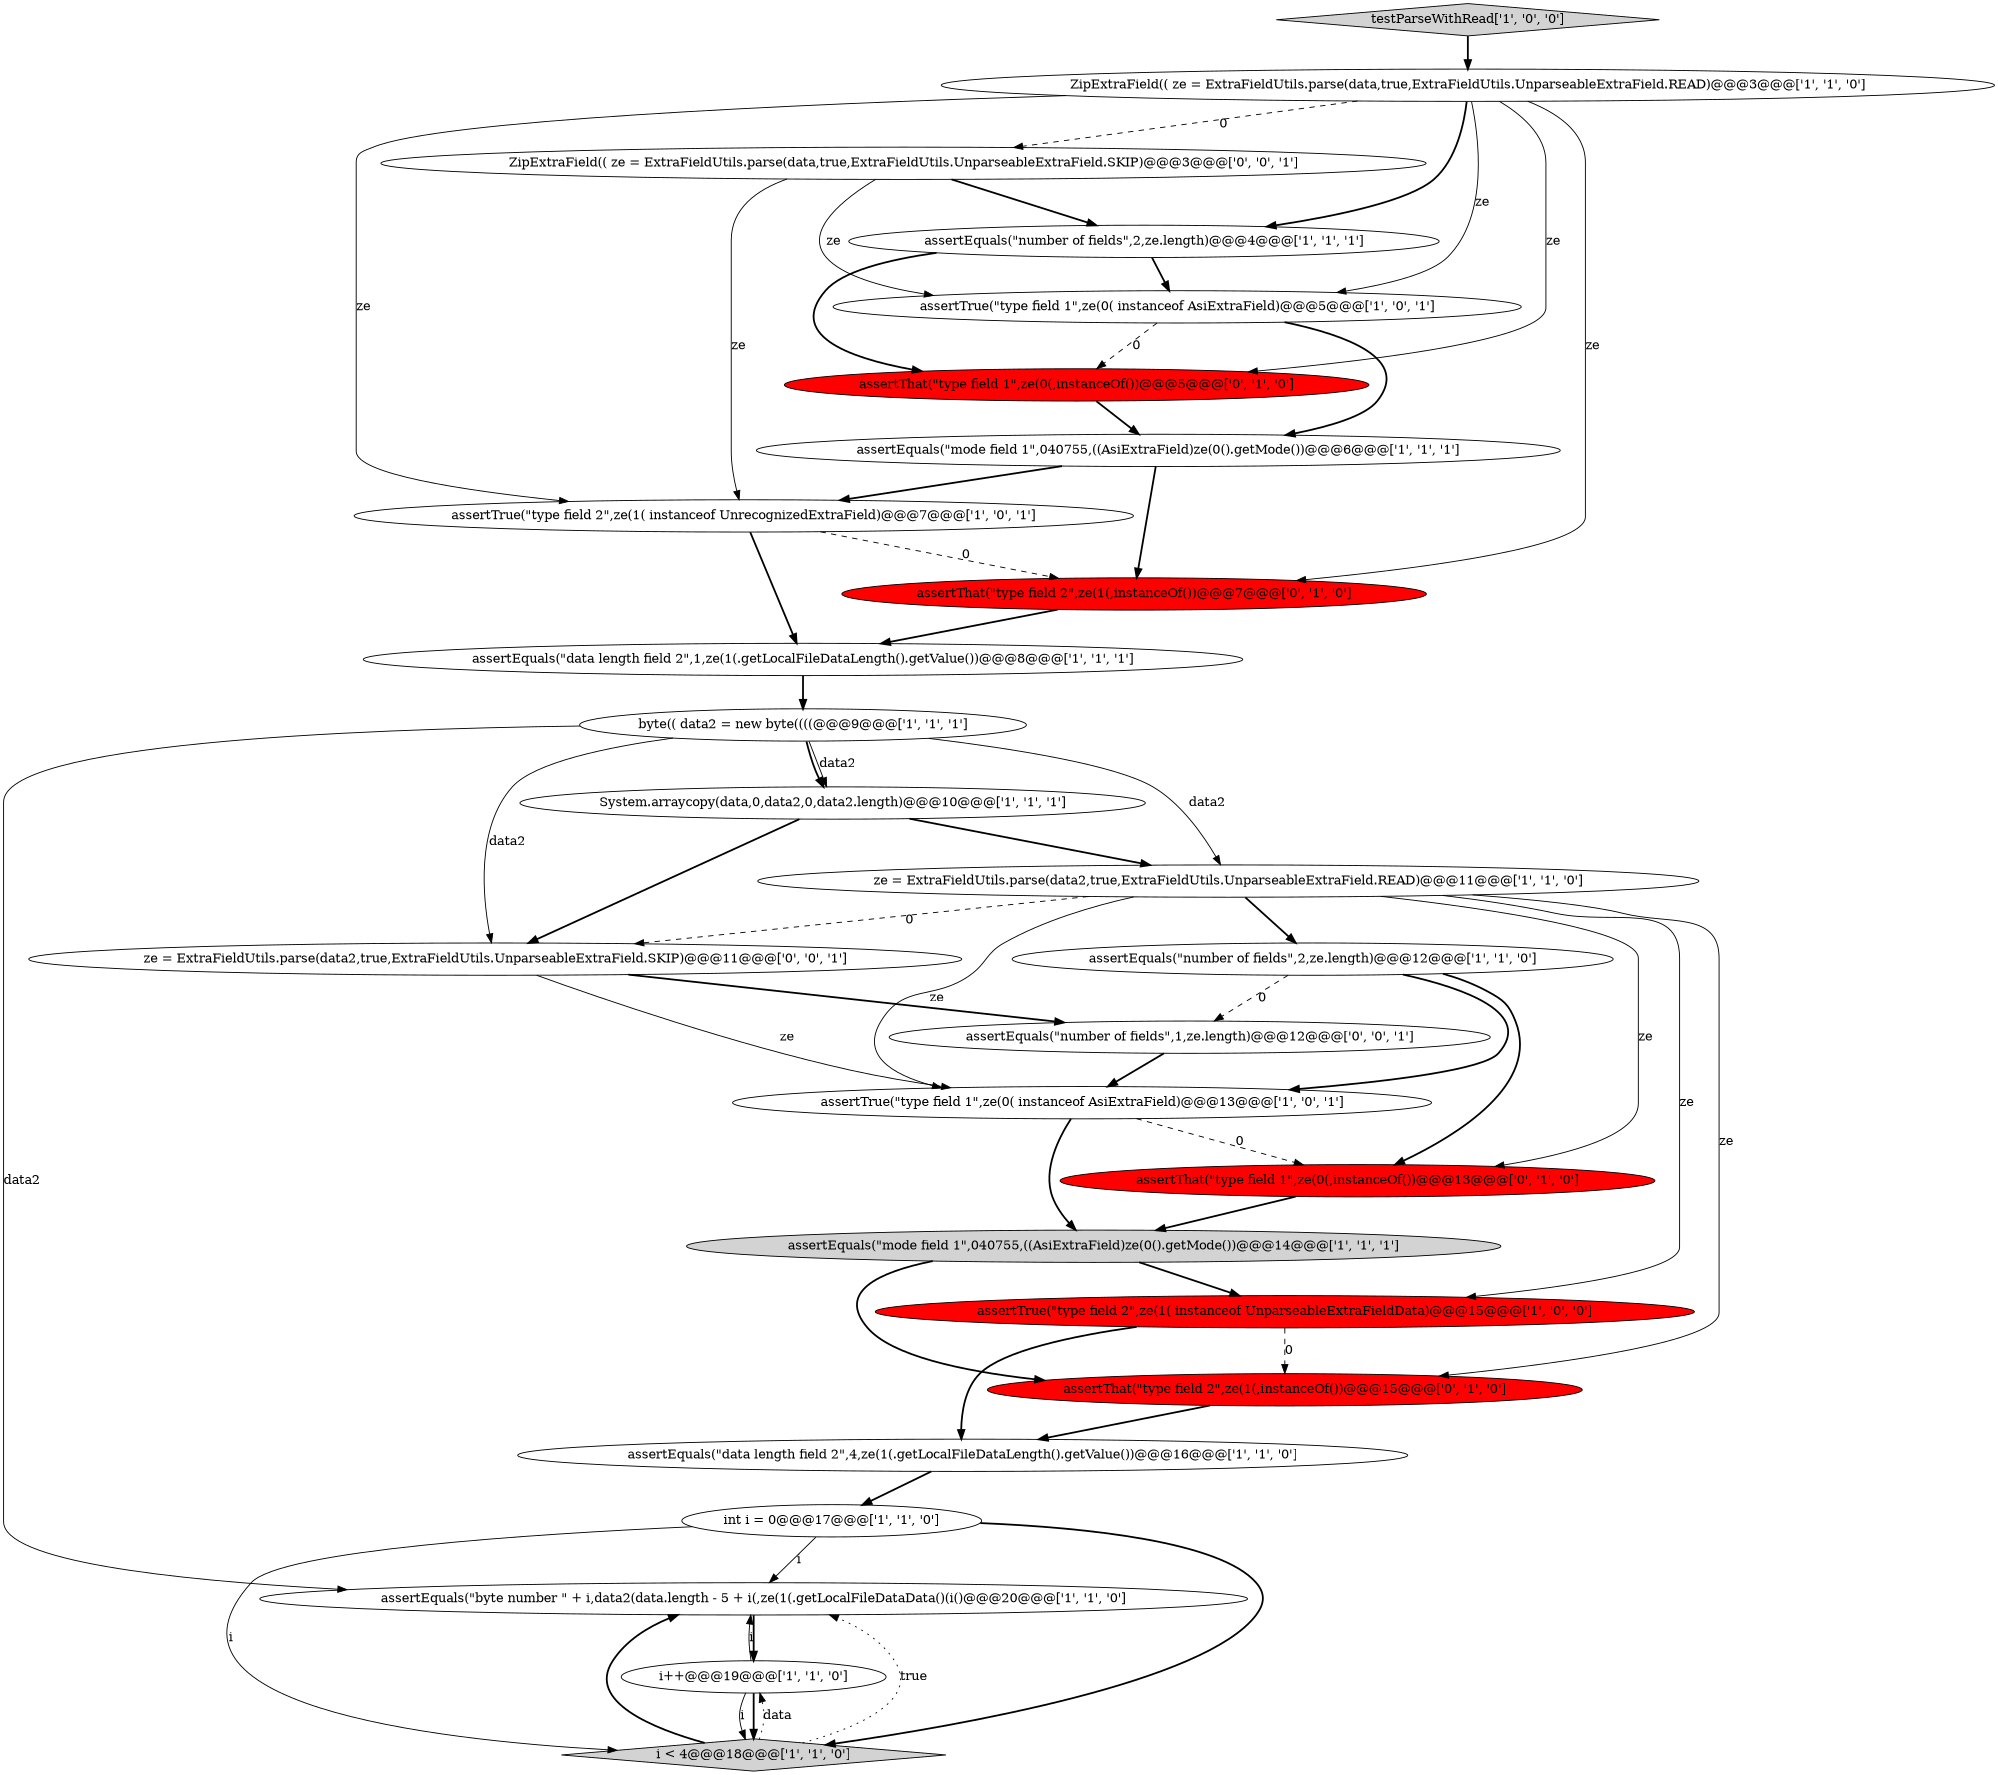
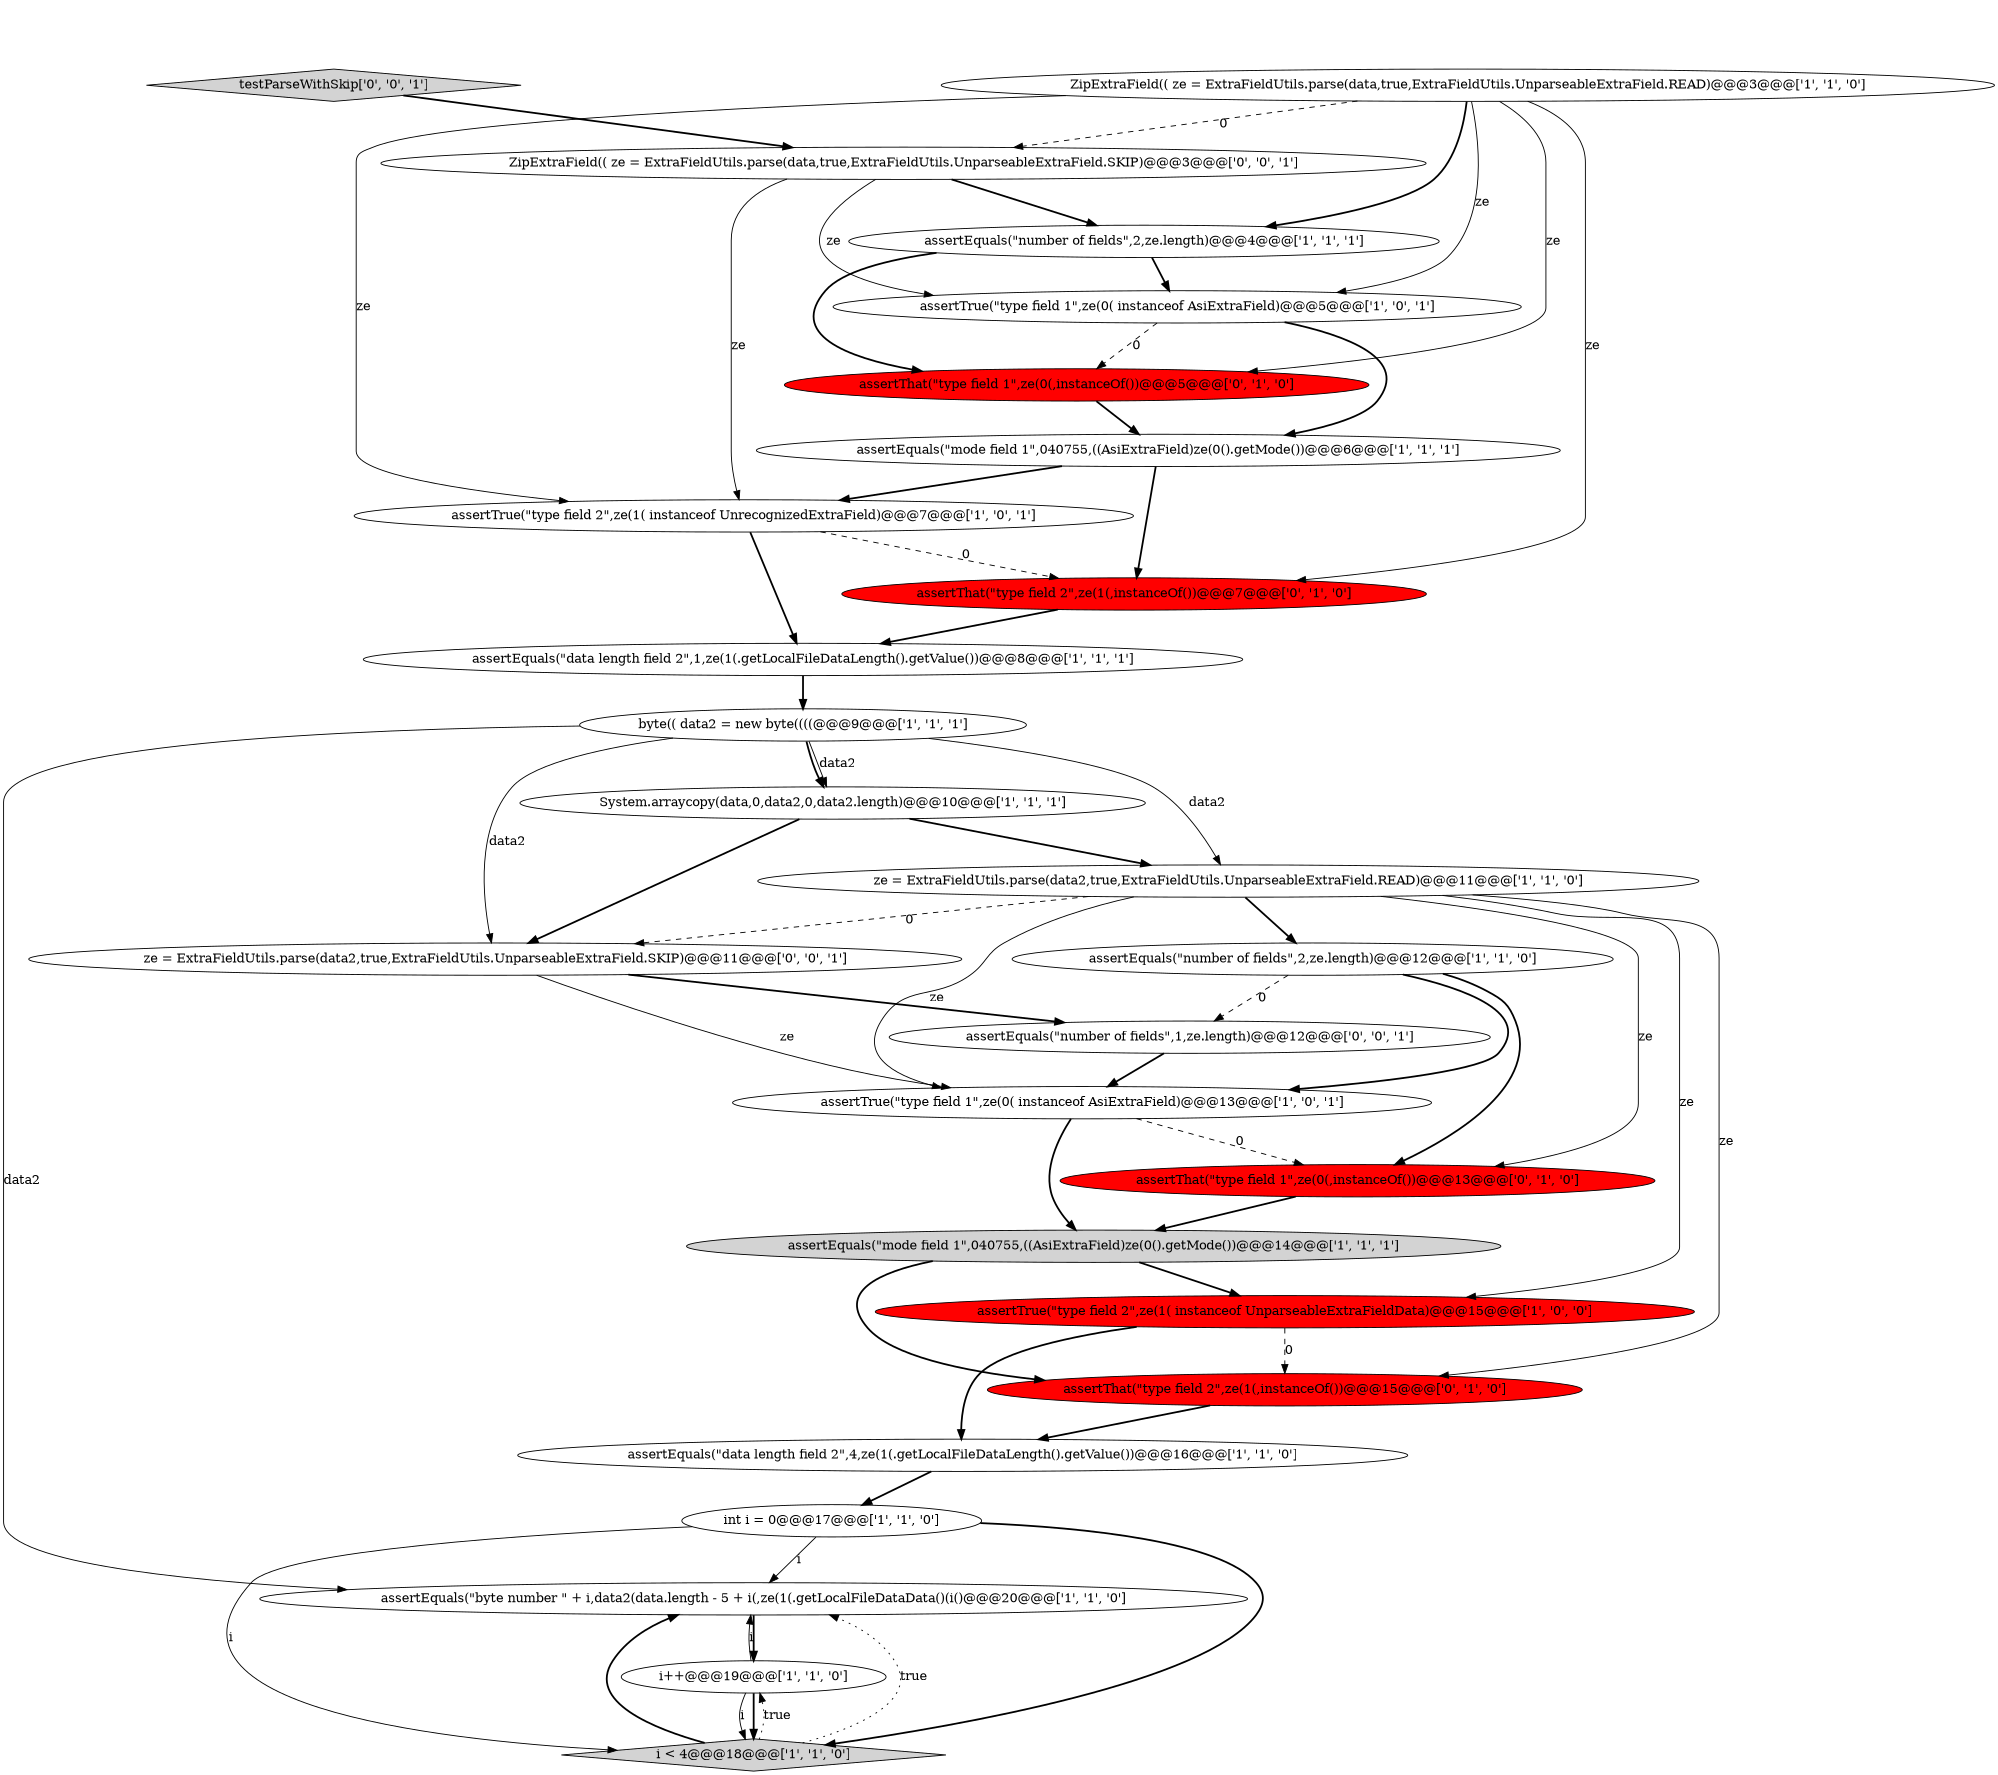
node "testParseWithRead['1', '0', '0']": removed
node "testParseWithSkip['0', '0', '1']": added
edge "i < 4@@@18@@@['1', '1', '0']" -> "i++@@@19@@@['1', '1', '0']": label "data" -> "true"
